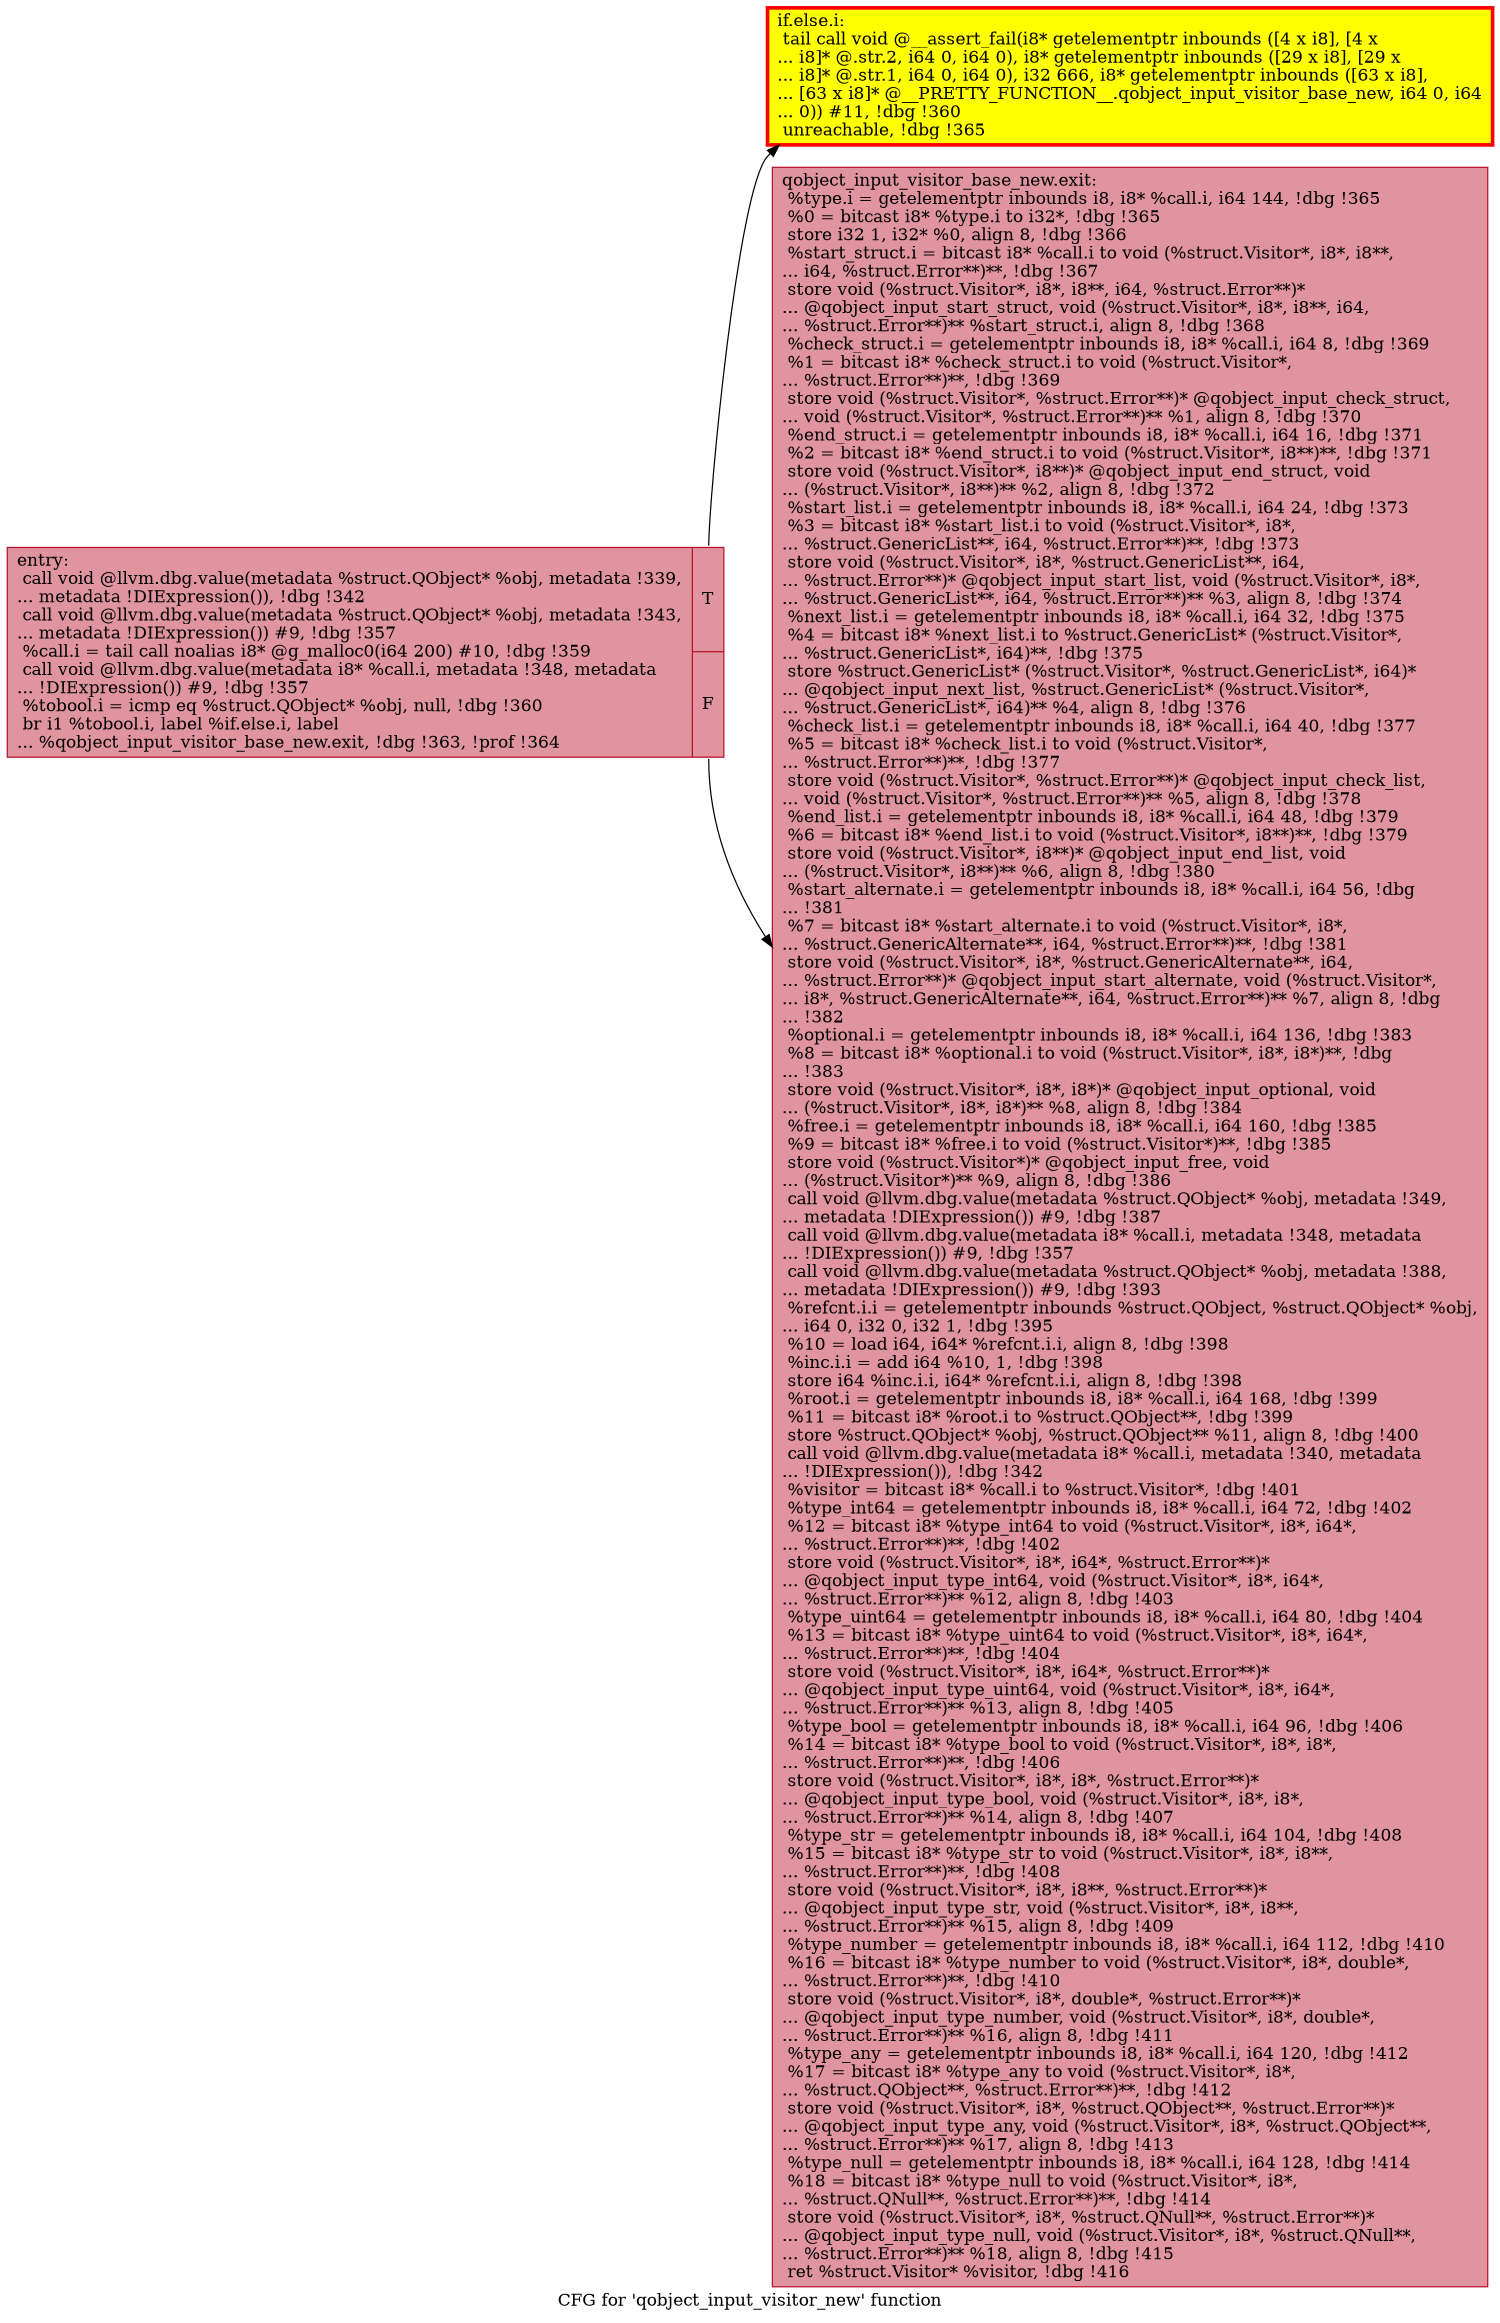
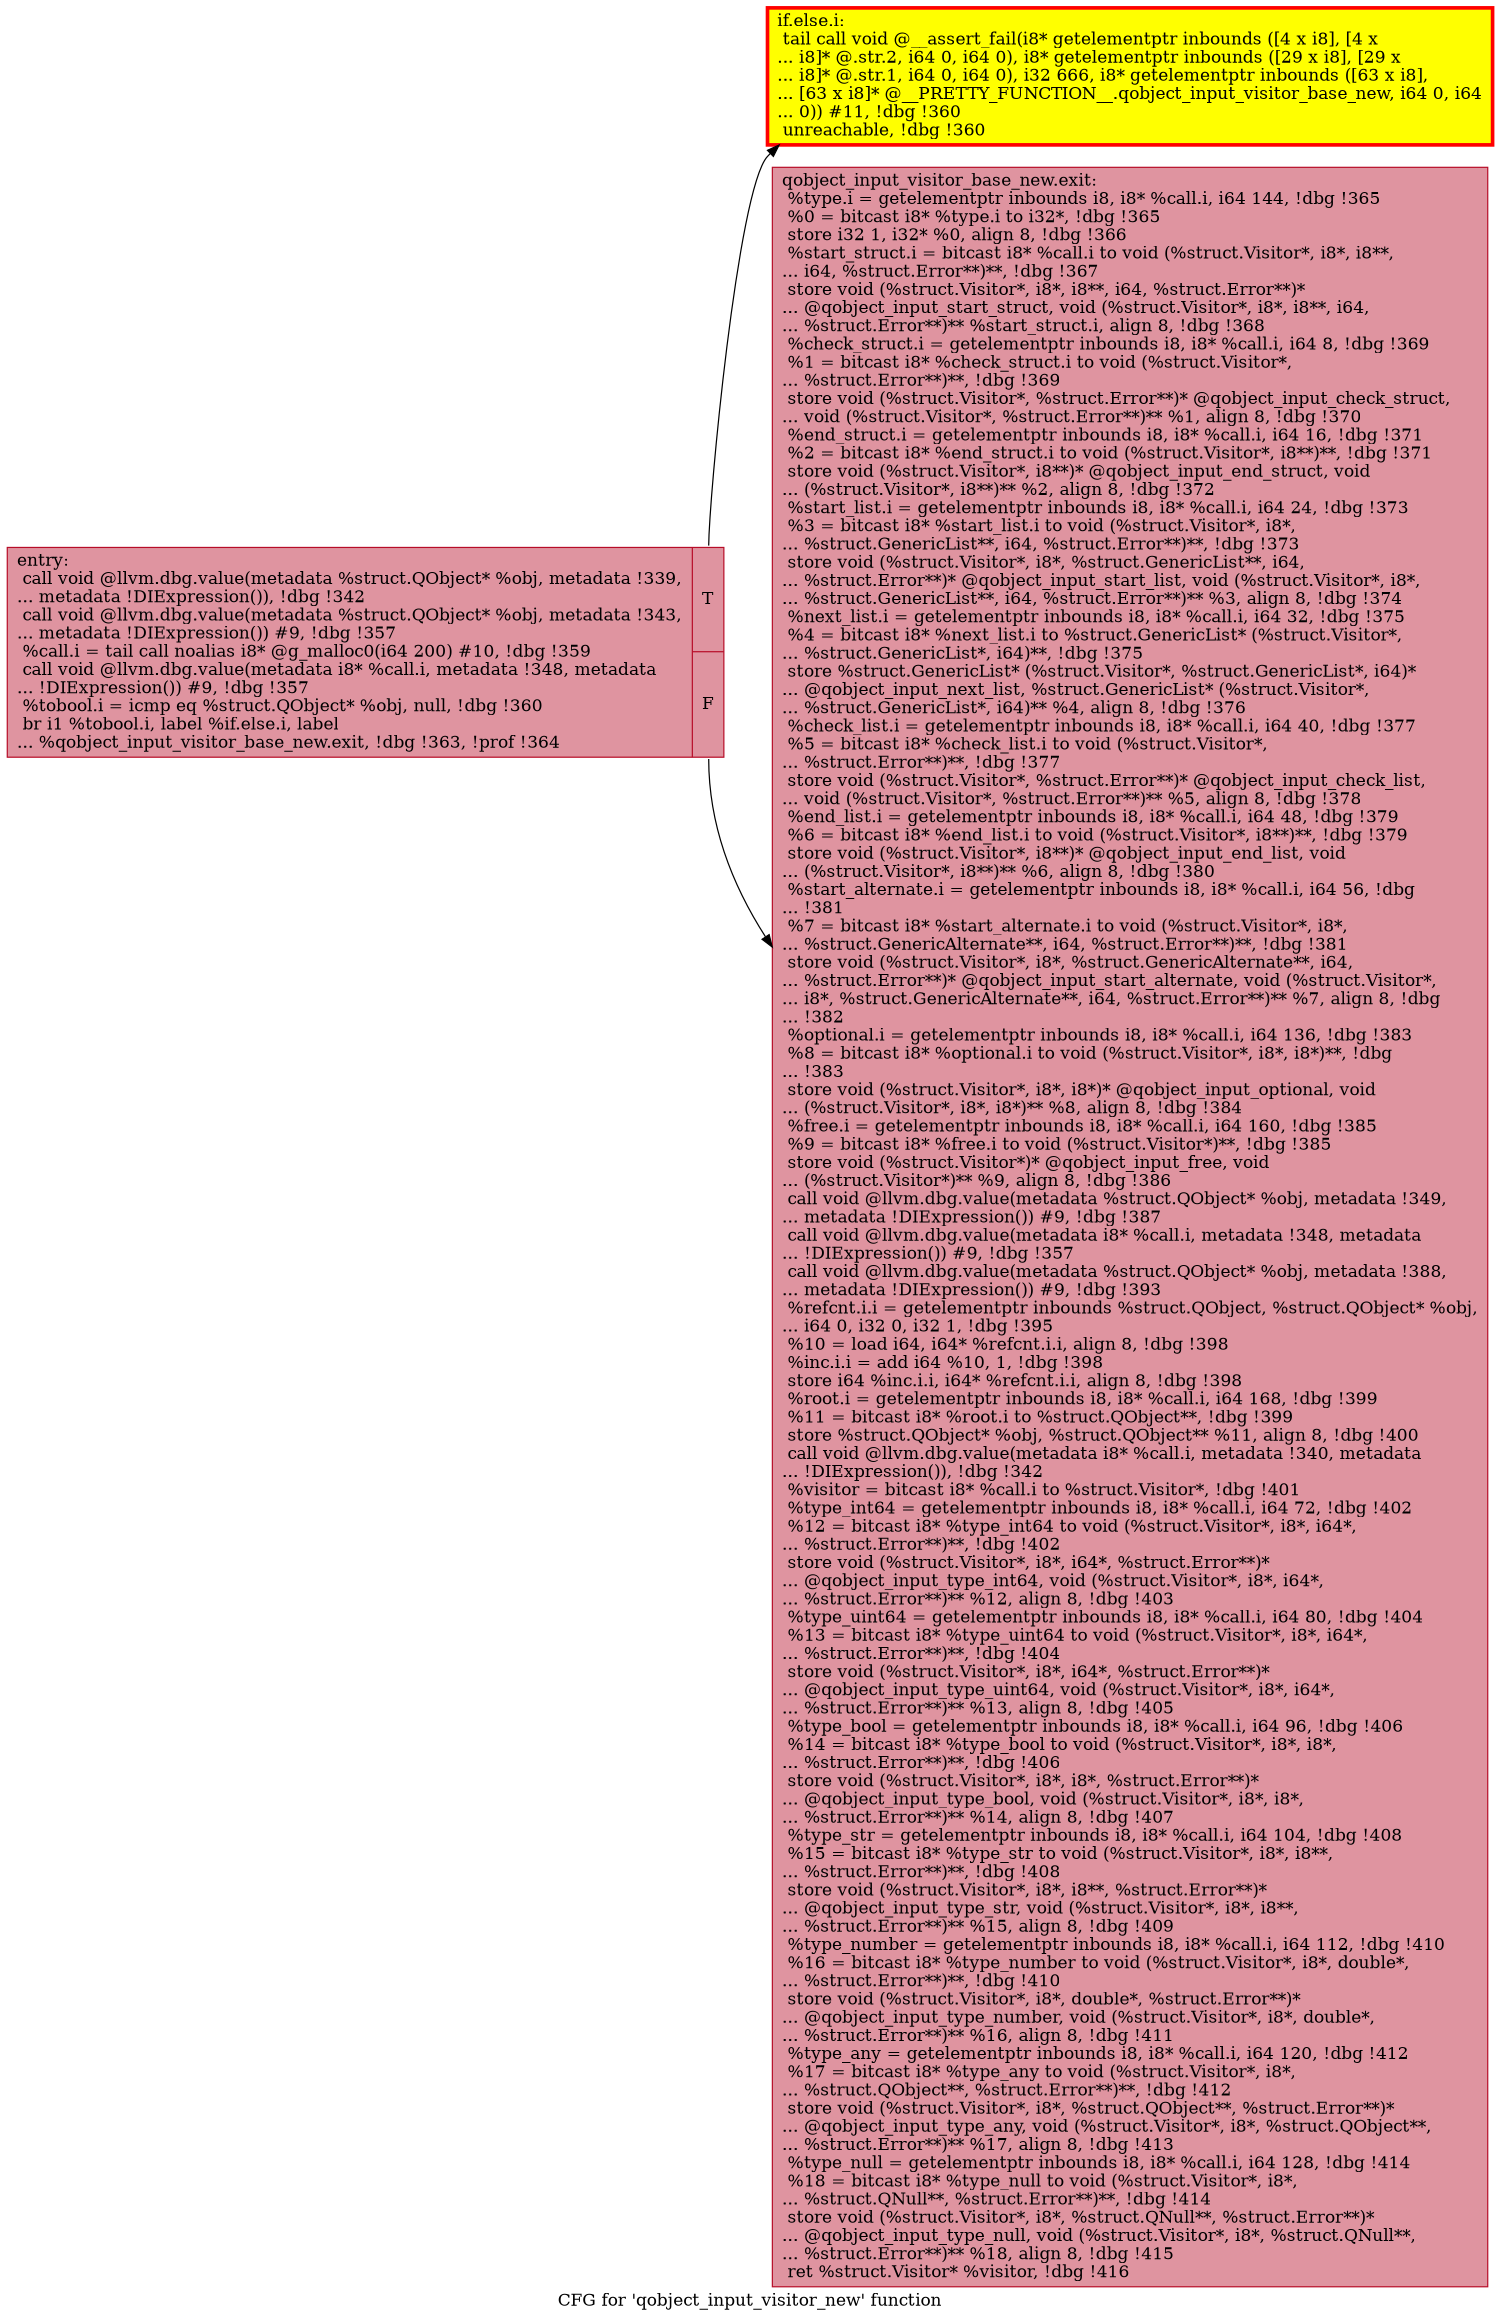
node "if.else.i:": text "unreachable, !dbg !365" -> "unreachable, !dbg !360"
